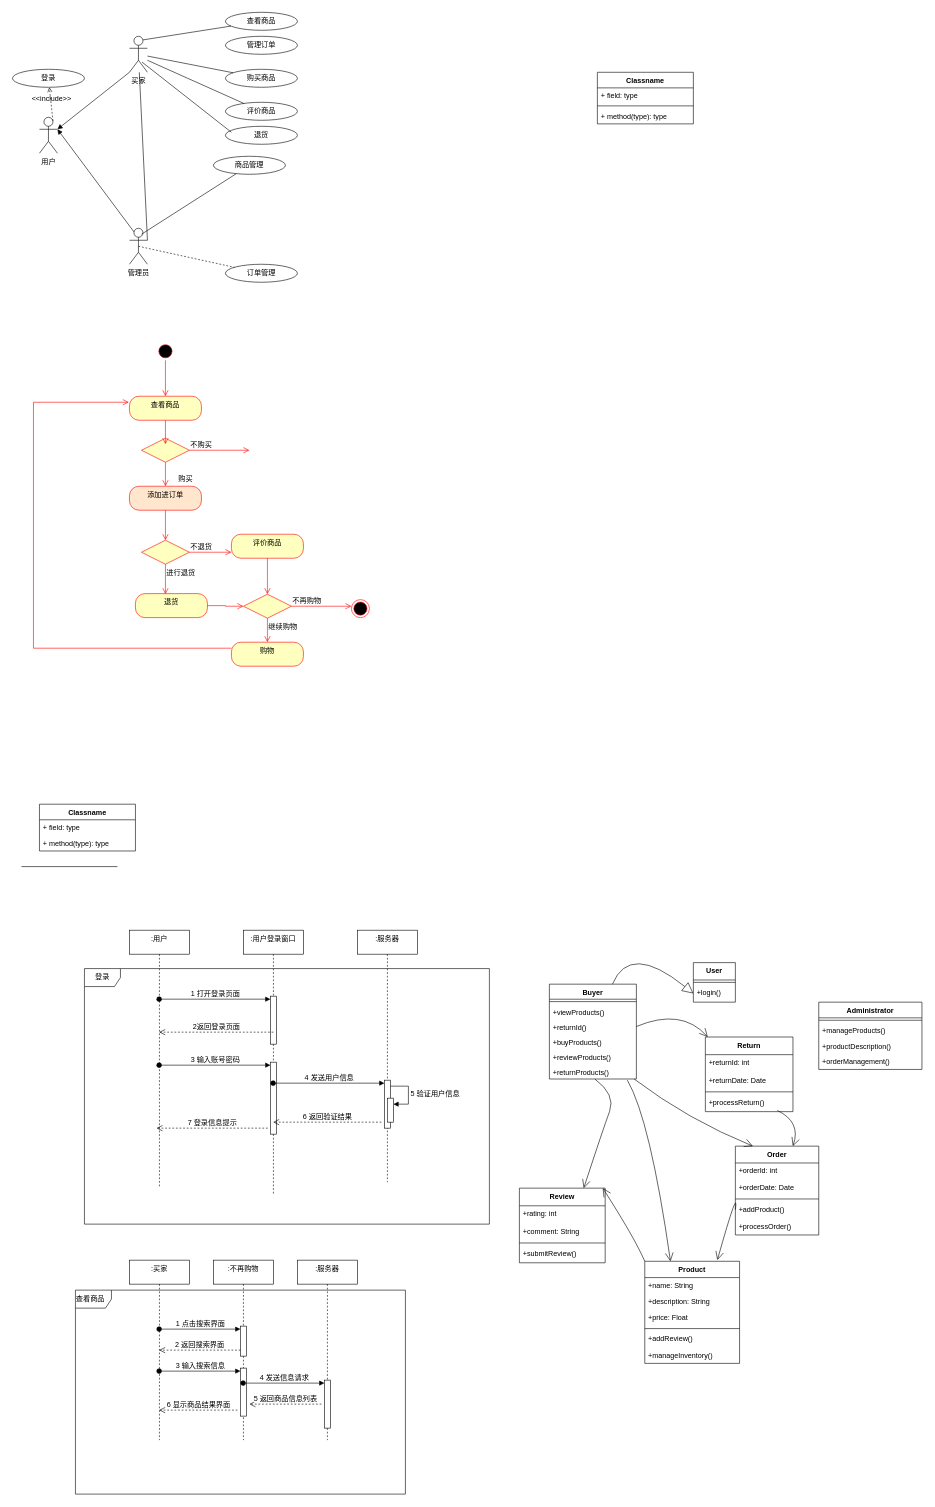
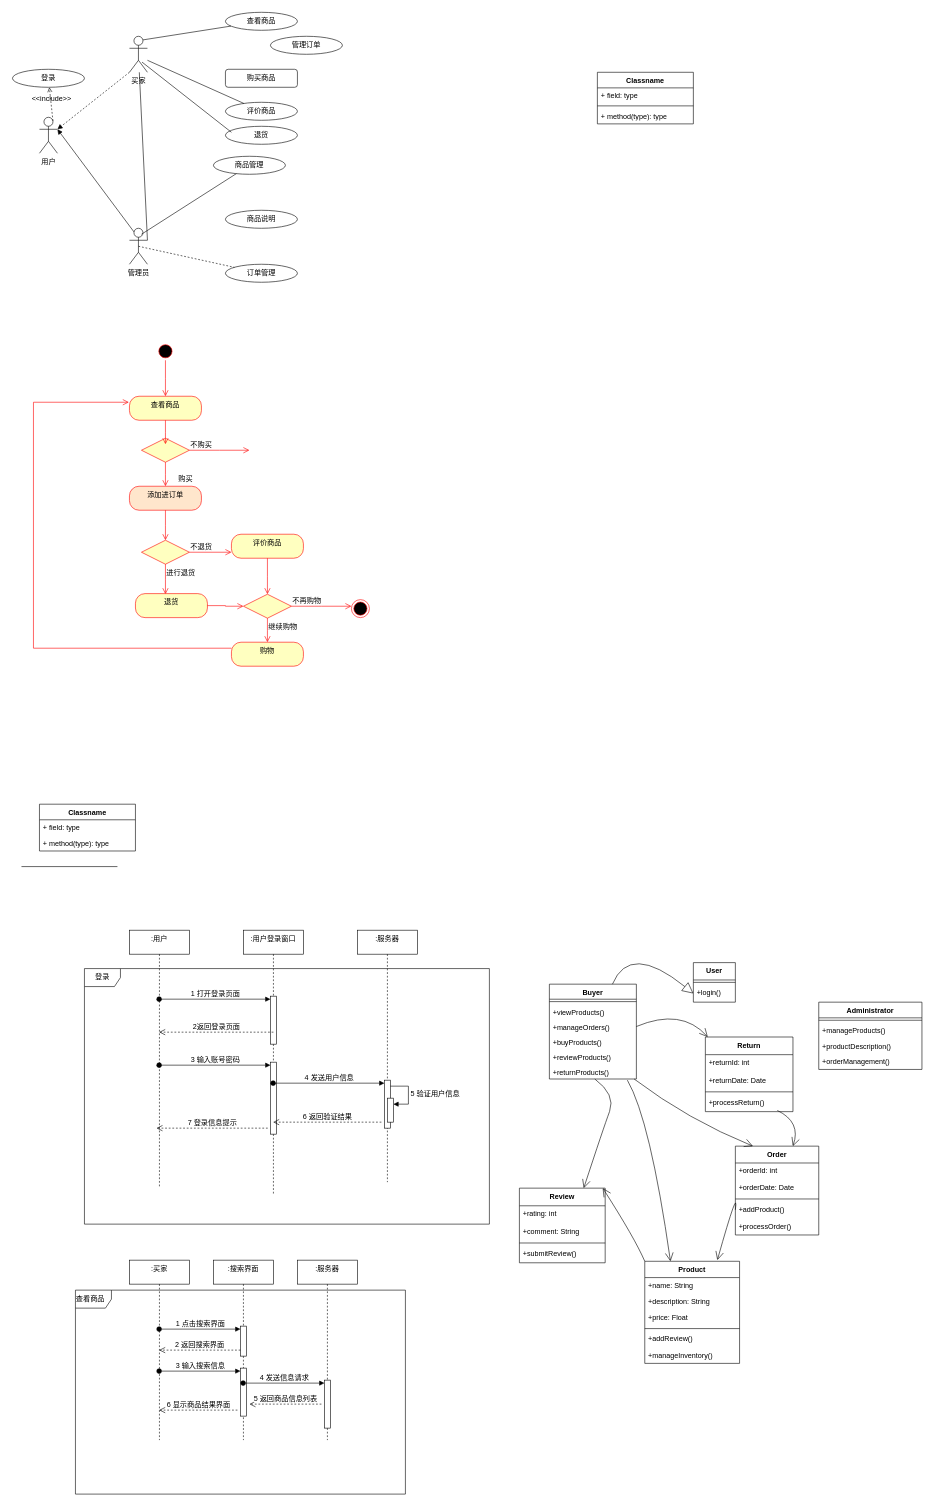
node "管理订单": moved (261, 45) -> (306, 45)
edge "买家" -- "购买商品": removed
node "购买商品": shape ellipse -> rounded rectangle
edge "买家" -> "用户": style solid -> dashed
node "商品说明": added
node "+returnId()": label "+returnId()" -> "+manageOrders()"
node ":不再购物": label ":不再购物" -> ":搜索界面"
